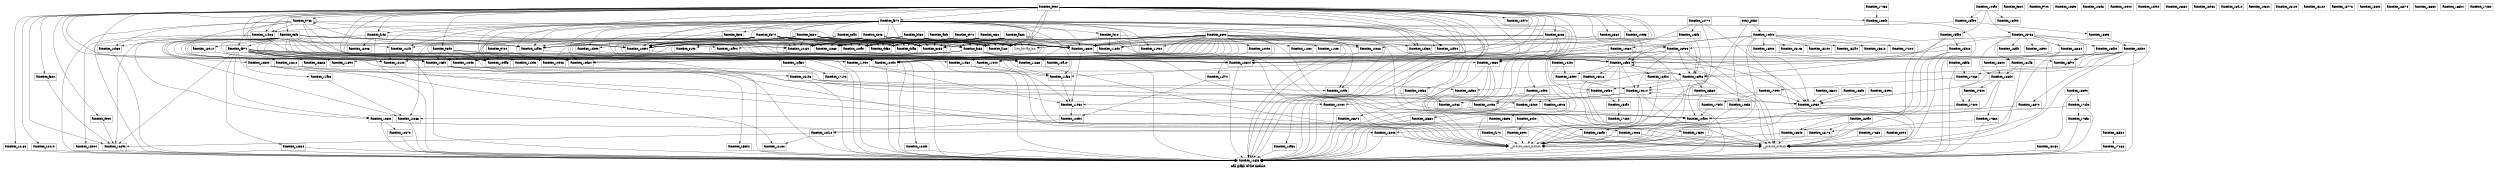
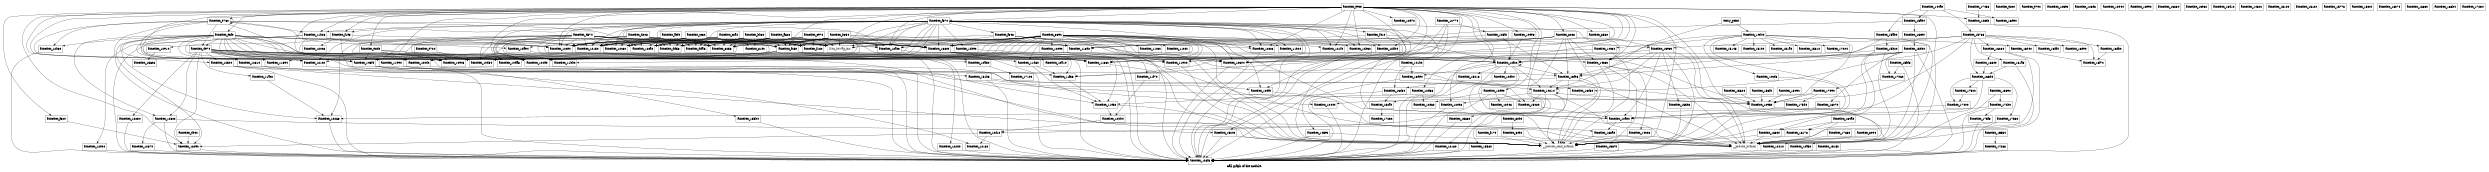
edge "function_e9c0" -> "function_de4c": removed
edge "function_889c" -> "function_12ce4": added
edge "function_de74" -> "function_12504": added
edge "function_121c0" -> "function_128f8": added
